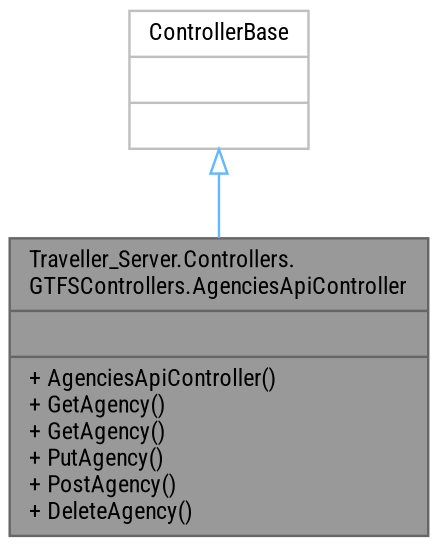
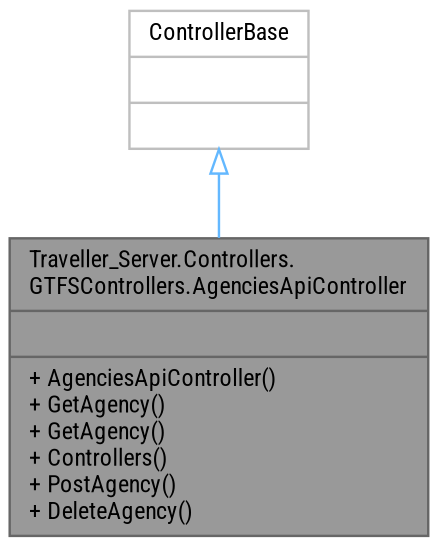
node "Traveller_Server.Controllers.": text "+ PutAgency()" -> "+ Controllers()"
